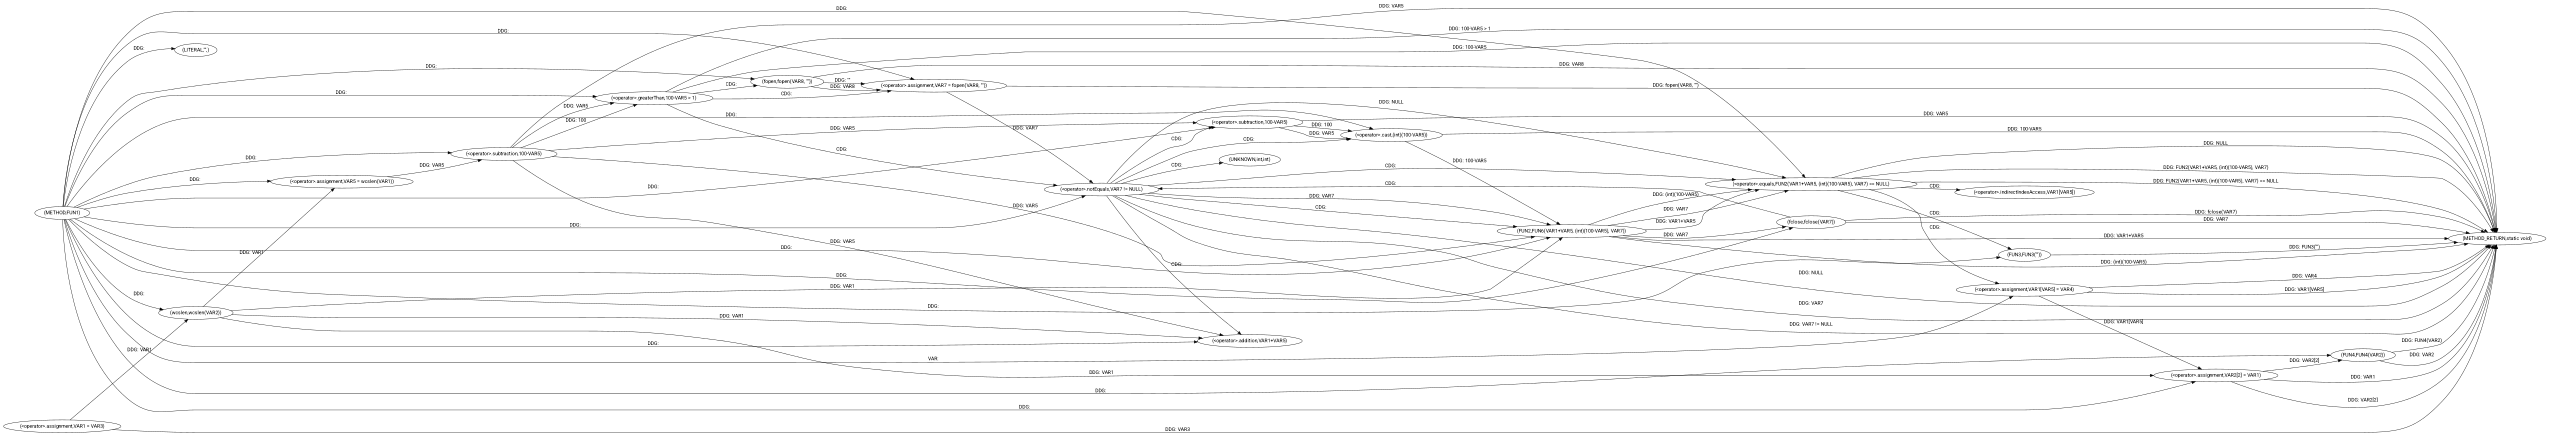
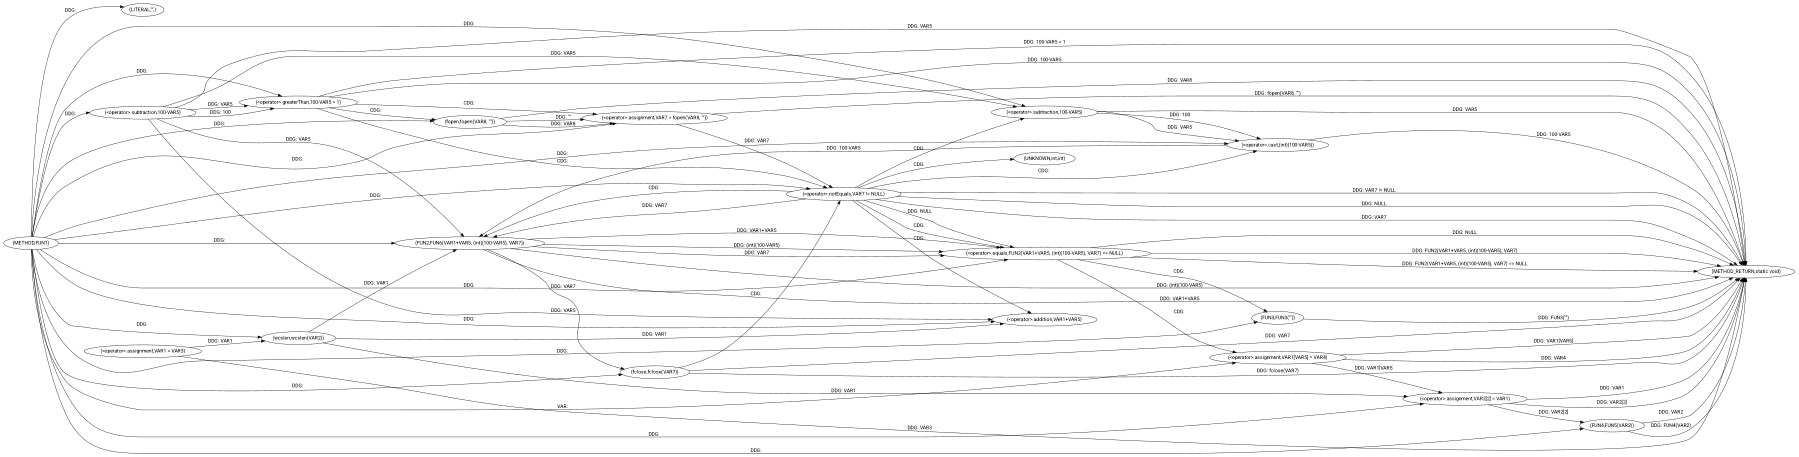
node "(<operator>.assignment,VAR5 = wcslen(VAR1))": removed
node "(<operator>.indirectIndexAccess,VAR1[VAR5])": removed
node "(FUN4,FUN4(VAR2))": label "(FUN4,FUN4(VAR2))" -> "(FUN4,FUN5(VAR2))"
